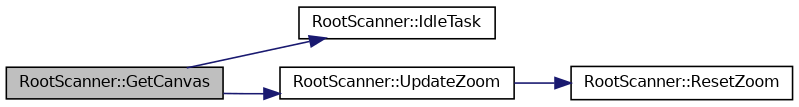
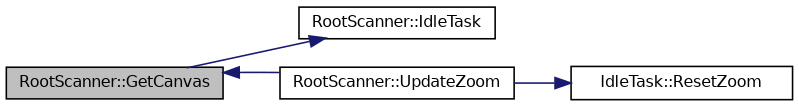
node "RootScanner::ResetZoom": label "RootScanner::ResetZoom" -> "IdleTask::ResetZoom"
edge "RootScanner::GetCanvas" -> "RootScanner::UpdateZoom": reversed
